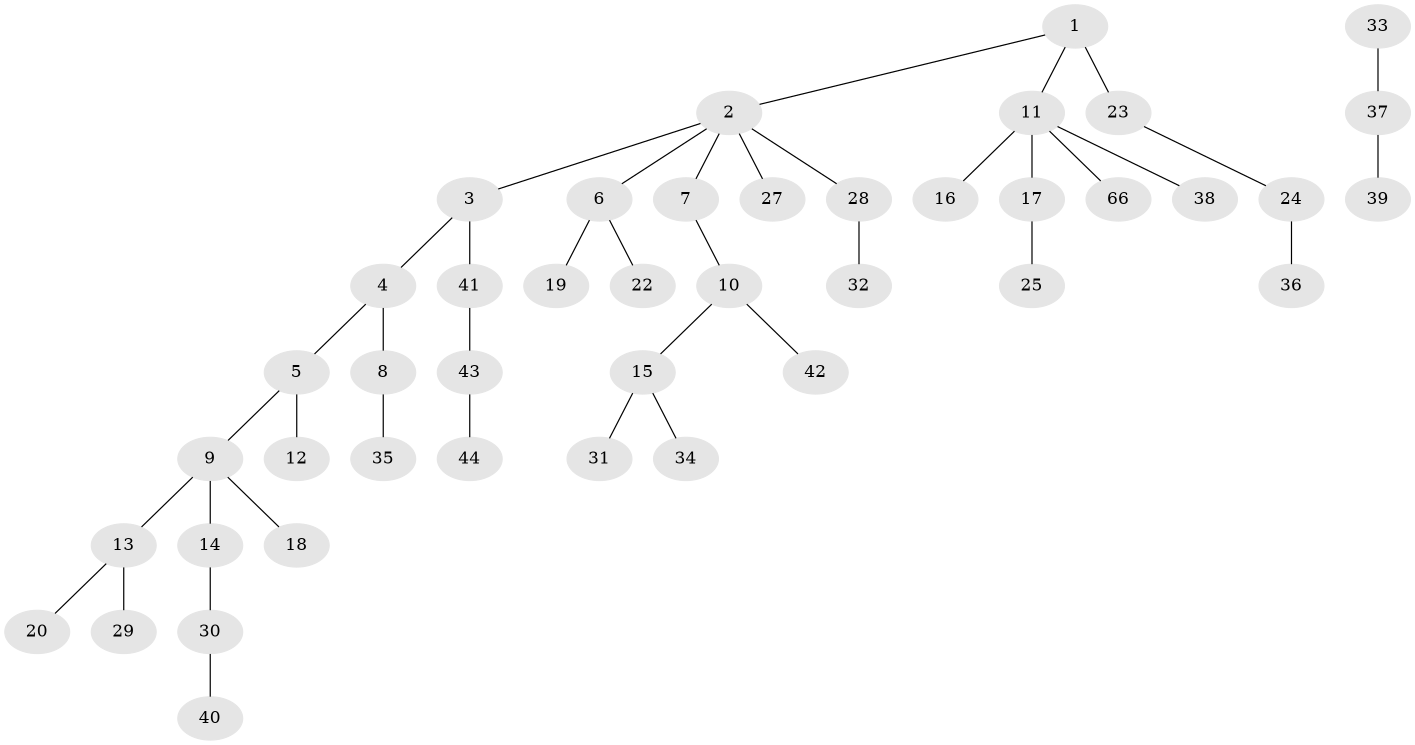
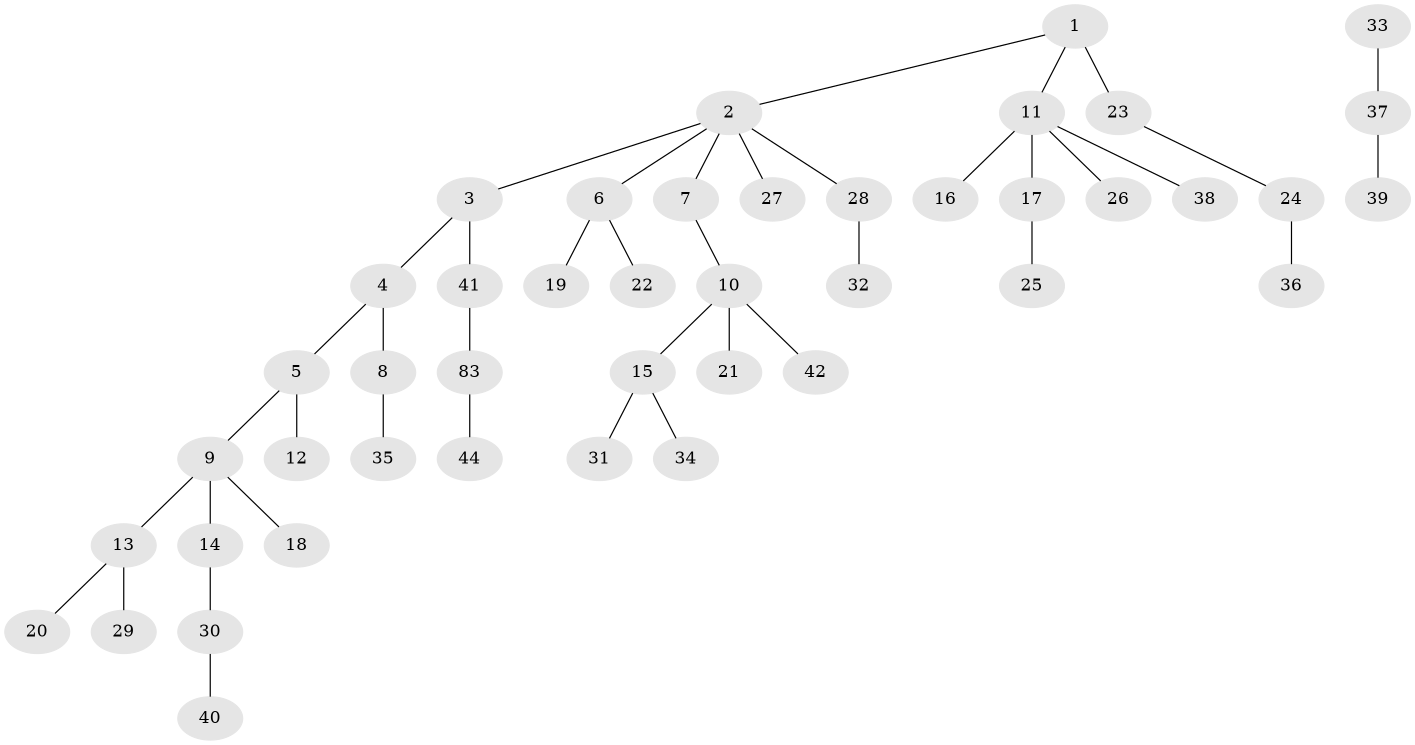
node "66": label "66" -> "26"
node "43": label "43" -> "83"
node "21": added
